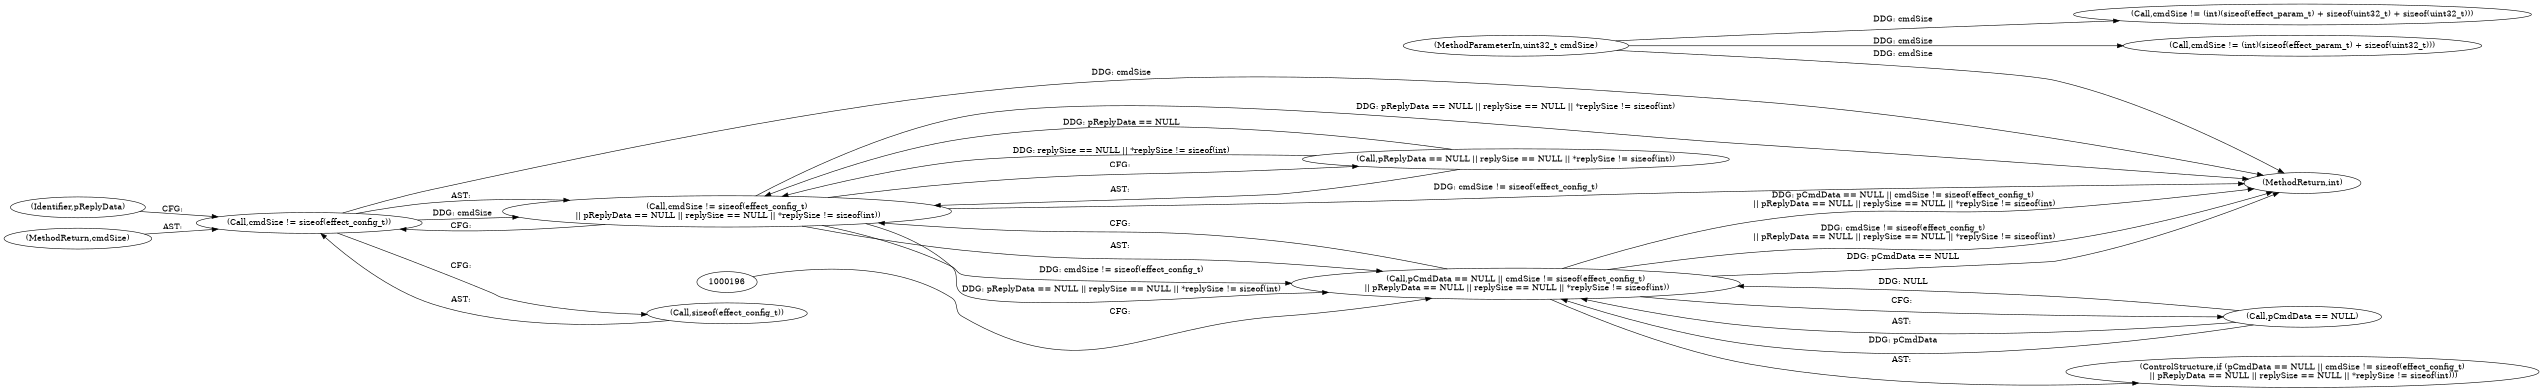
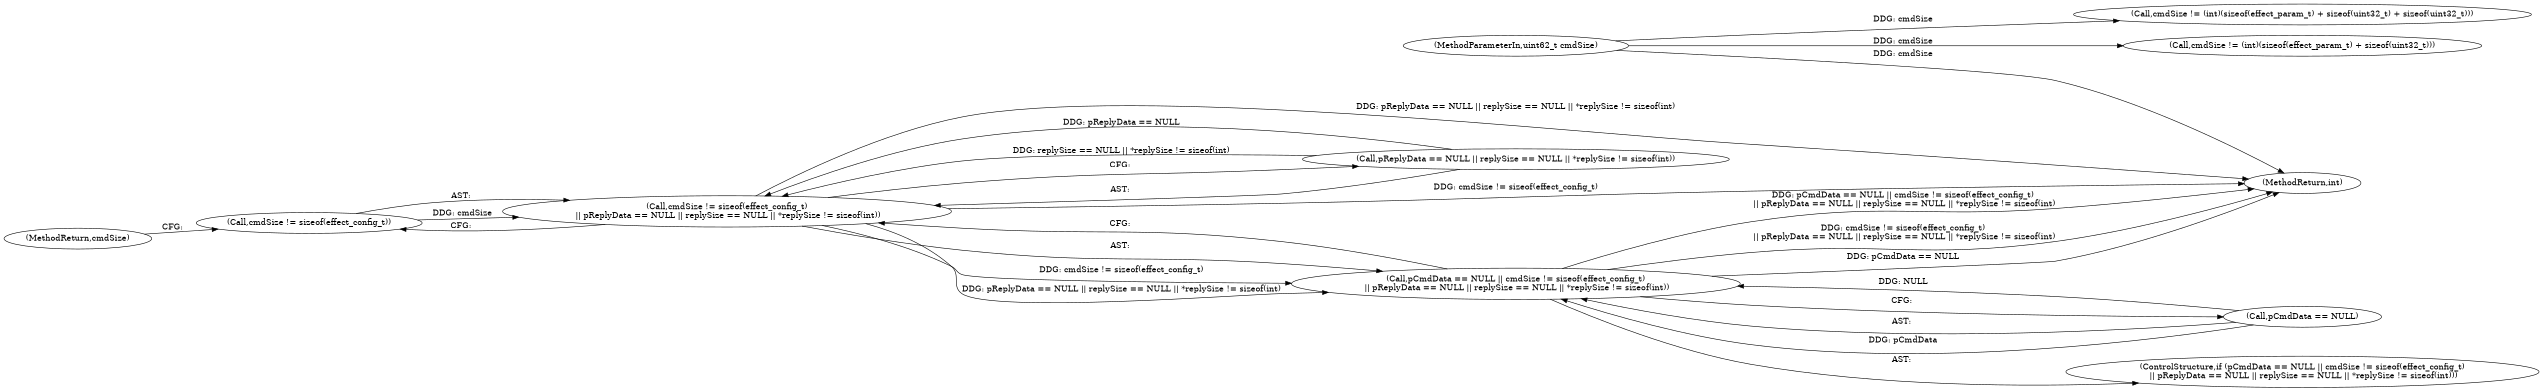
node "(MethodParameterIn,uint32_t cmdSize)": label "(MethodParameterIn,uint32_t cmdSize)" -> "(MethodParameterIn,uint62_t cmdSize)"
edge "(Call,cmdSize != sizeof(effect_config_t))" -> "(MethodReturn,int)": removed, label "DDG: cmdSize"
node "(Identifier,pReplyData)": removed
edge "(MethodReturn,cmdSize)" -> "(Call,cmdSize != sizeof(effect_config_t))": label "AST: " -> "CFG: "
node "1000196": removed
node "(Call,sizeof(effect_config_t))": removed
